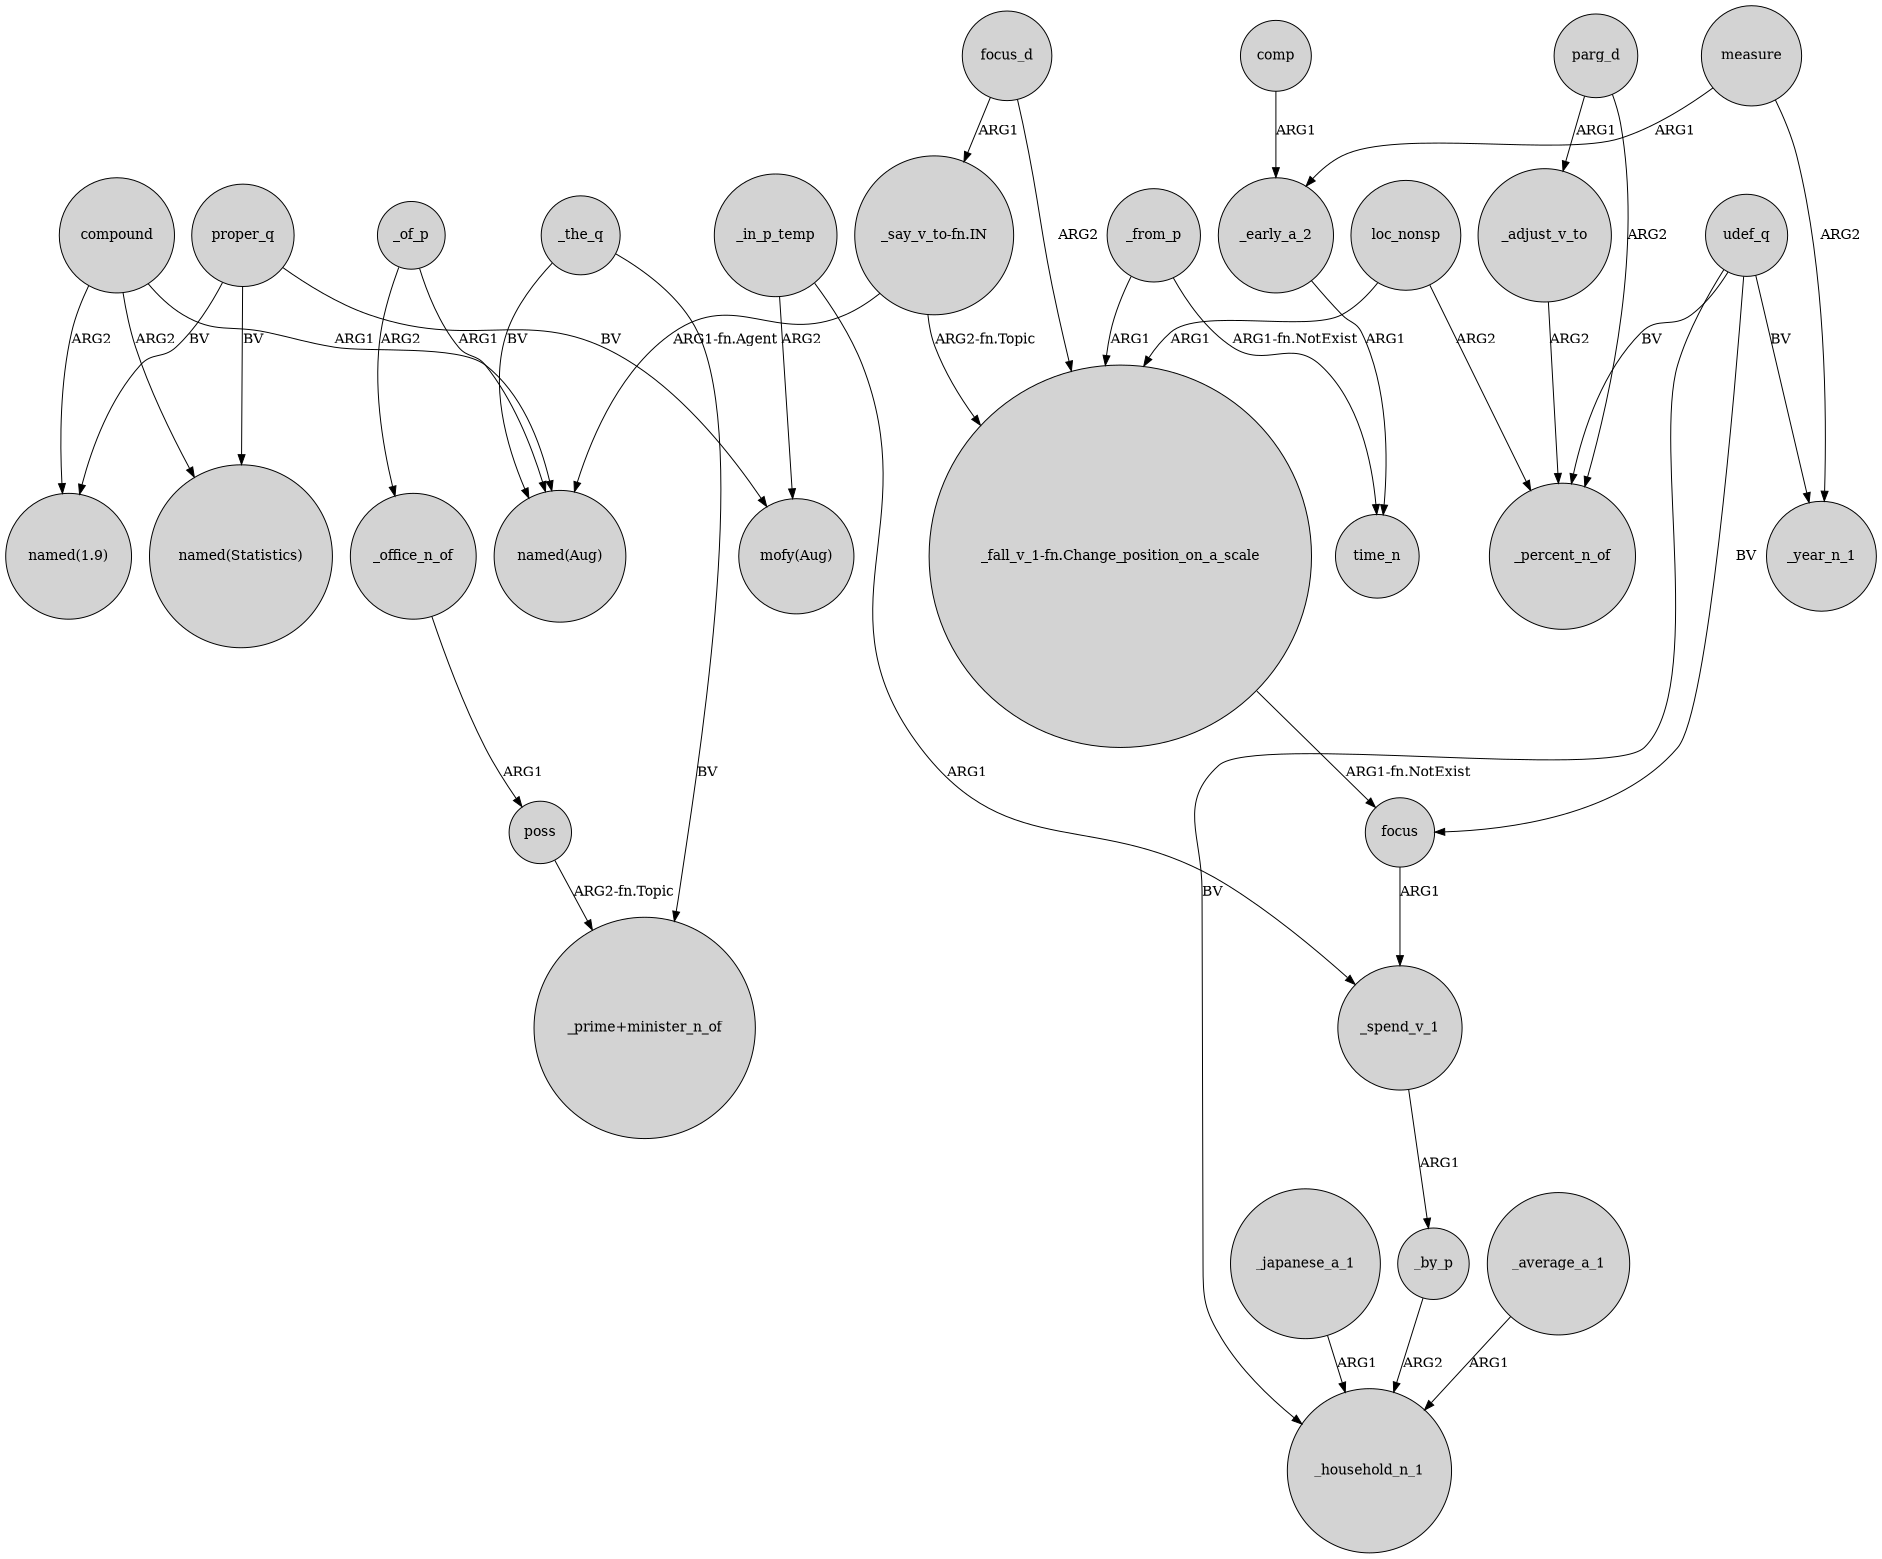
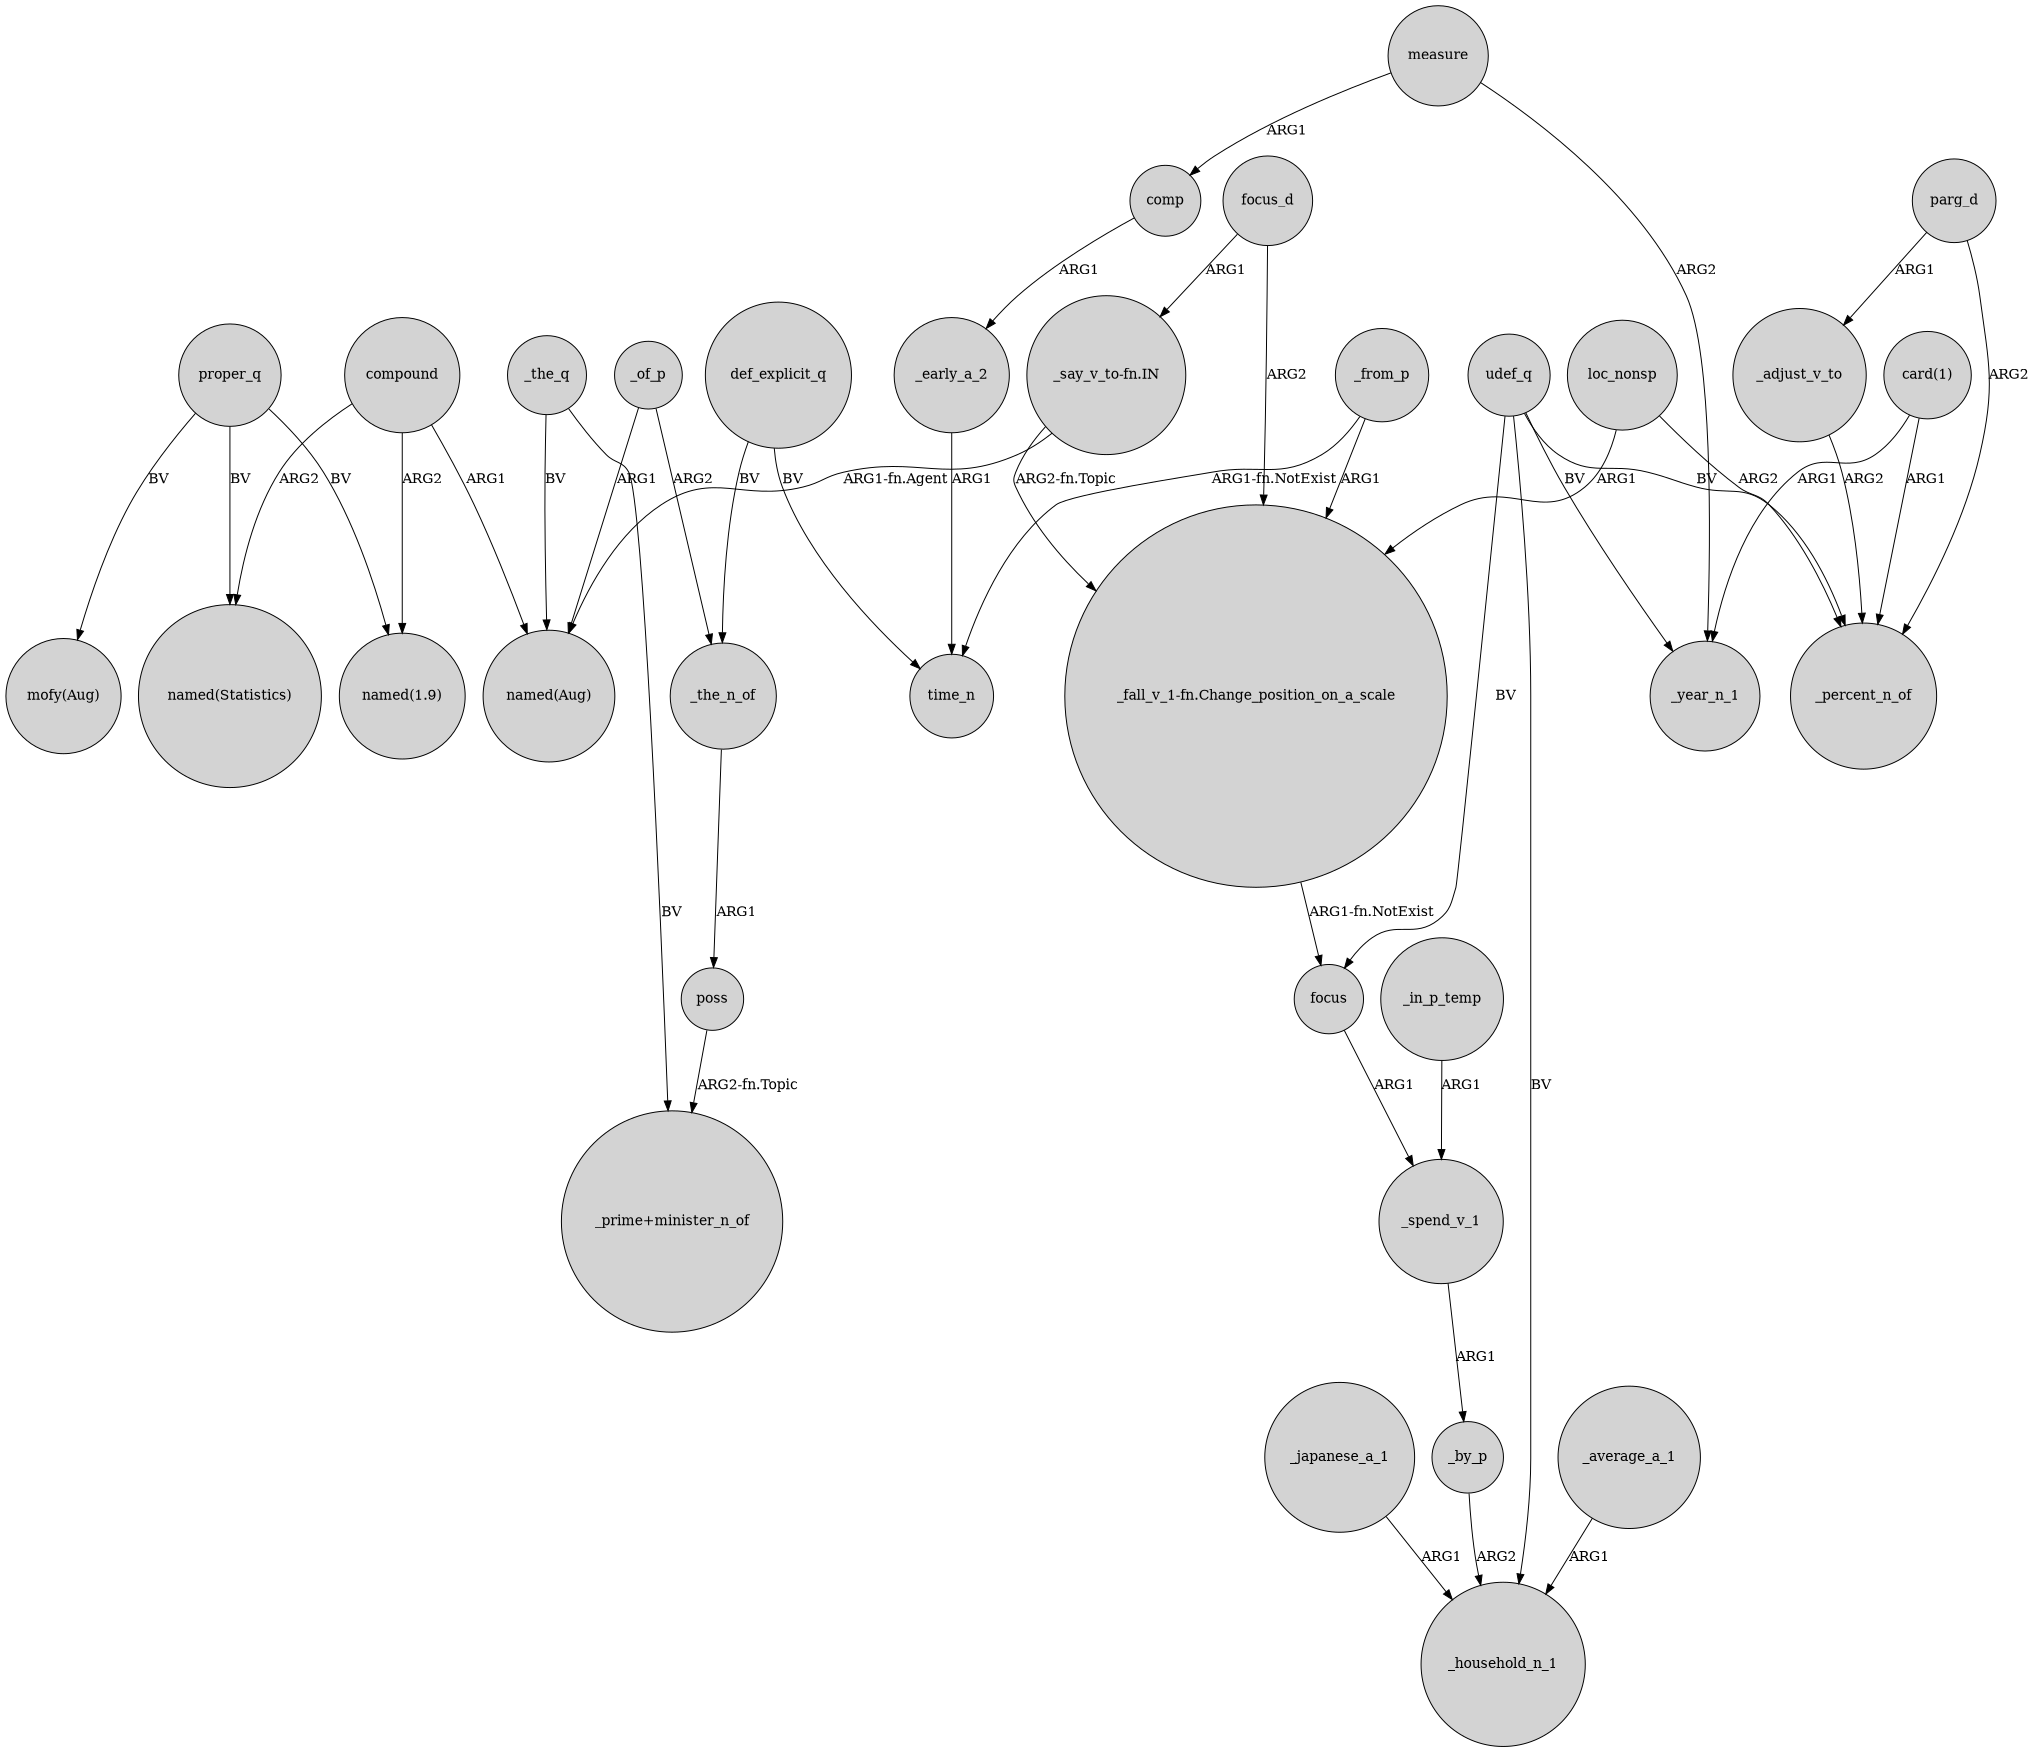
edge "measure" -> "_early_a_2": now "measure" -> "comp"
node "def_explicit_q": added
node "card(1)": added
edge "_in_p_temp" -> "mofy(Aug)": removed, label "ARG2"
node "_office_n_of": label "_office_n_of" -> "_the_n_of"
